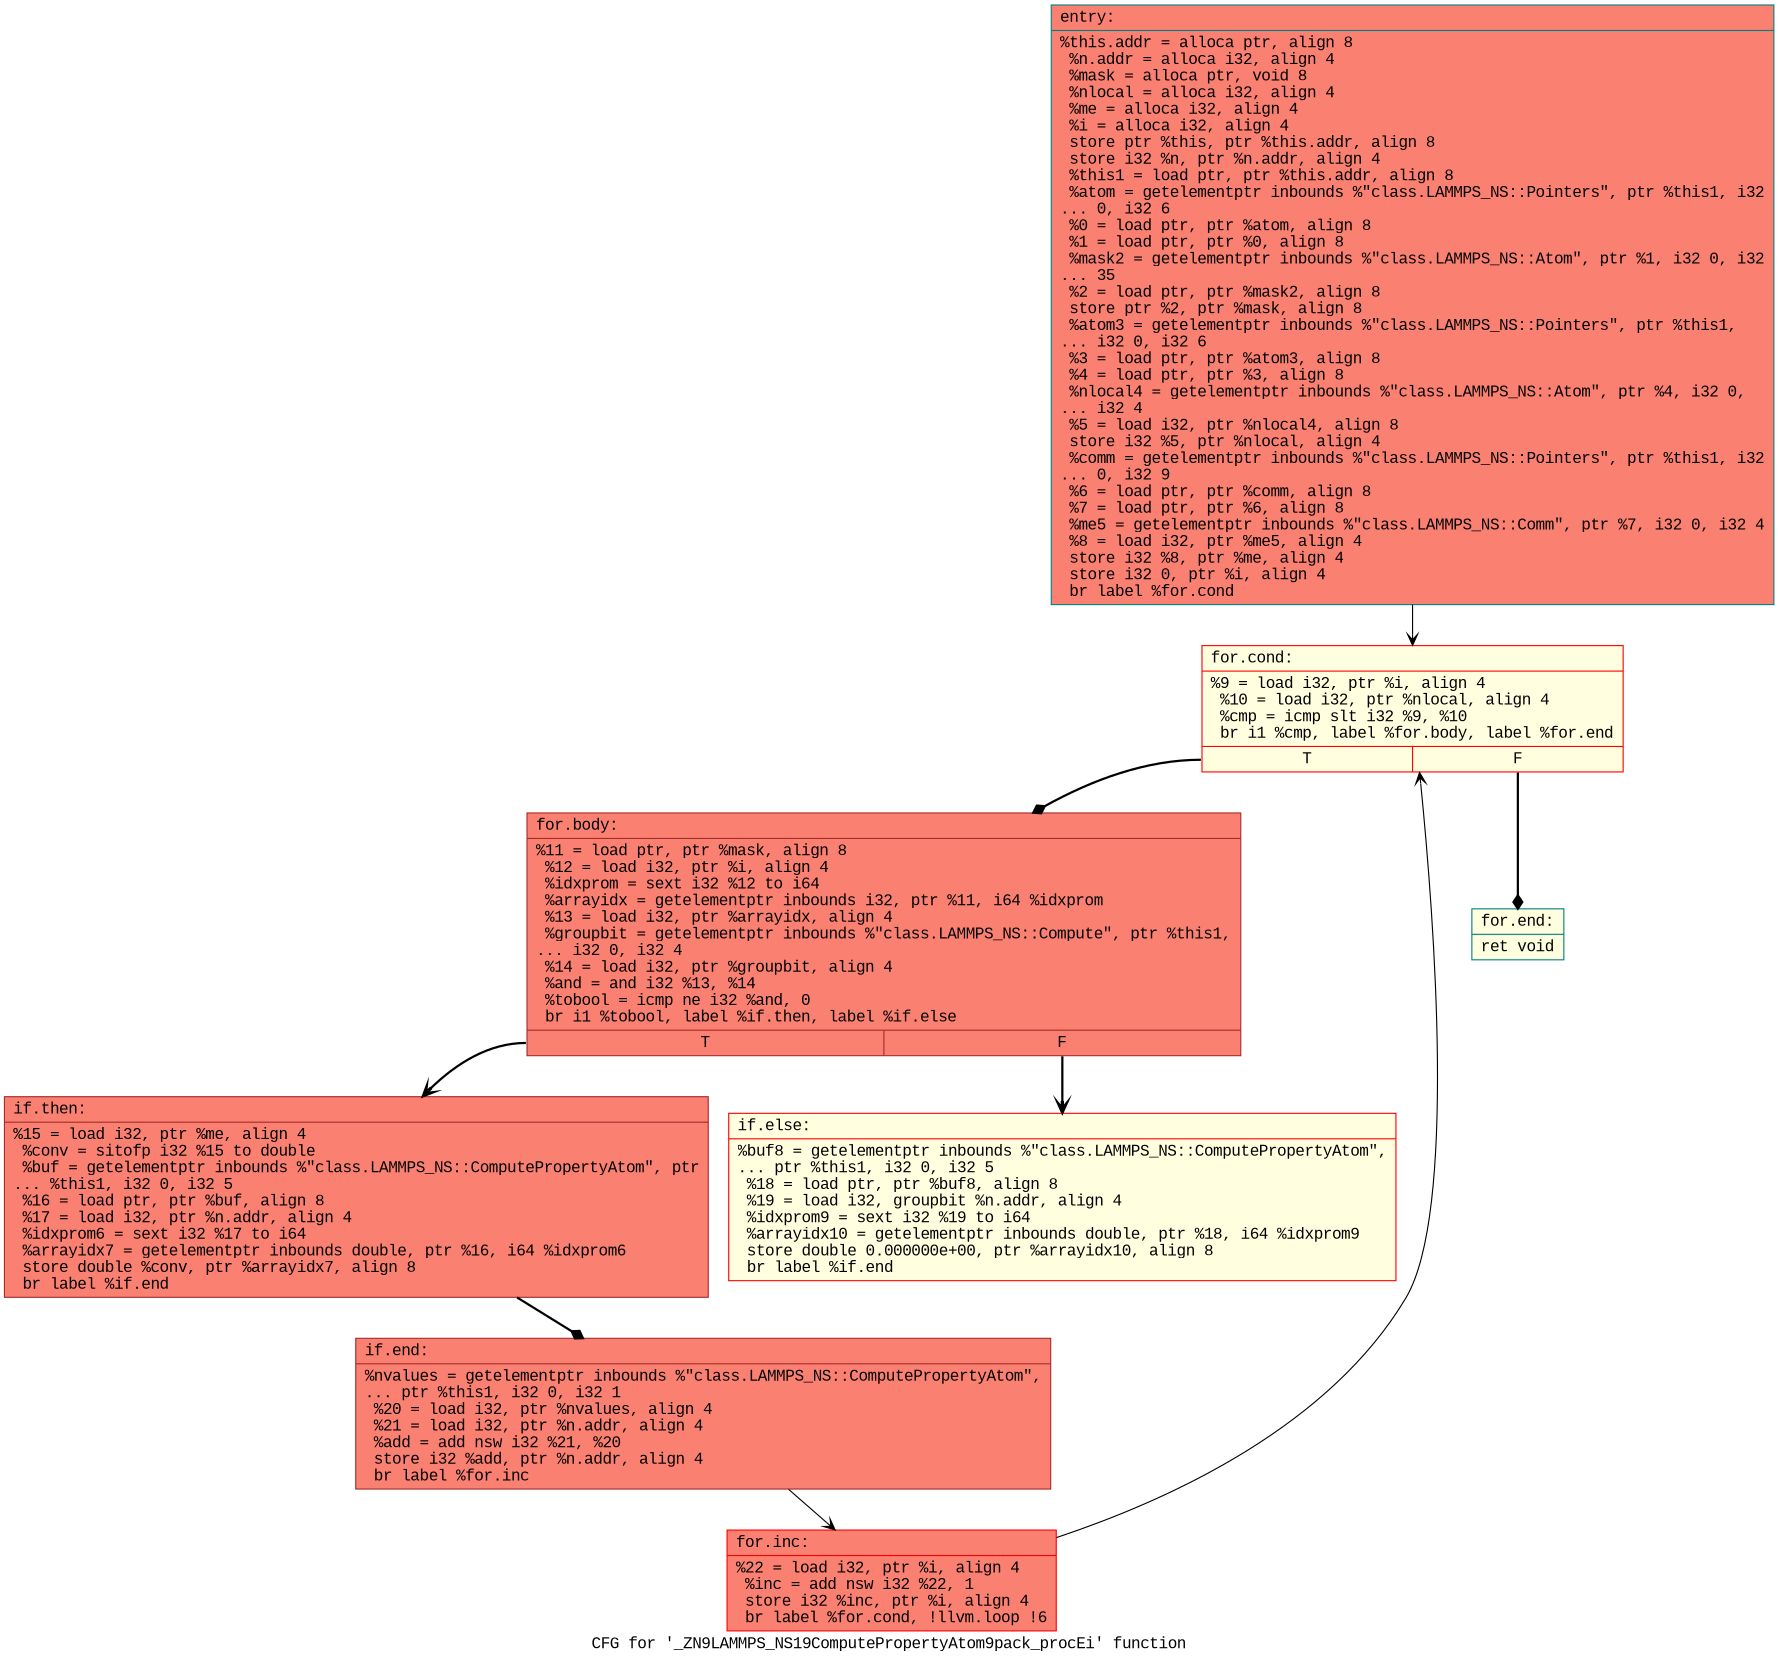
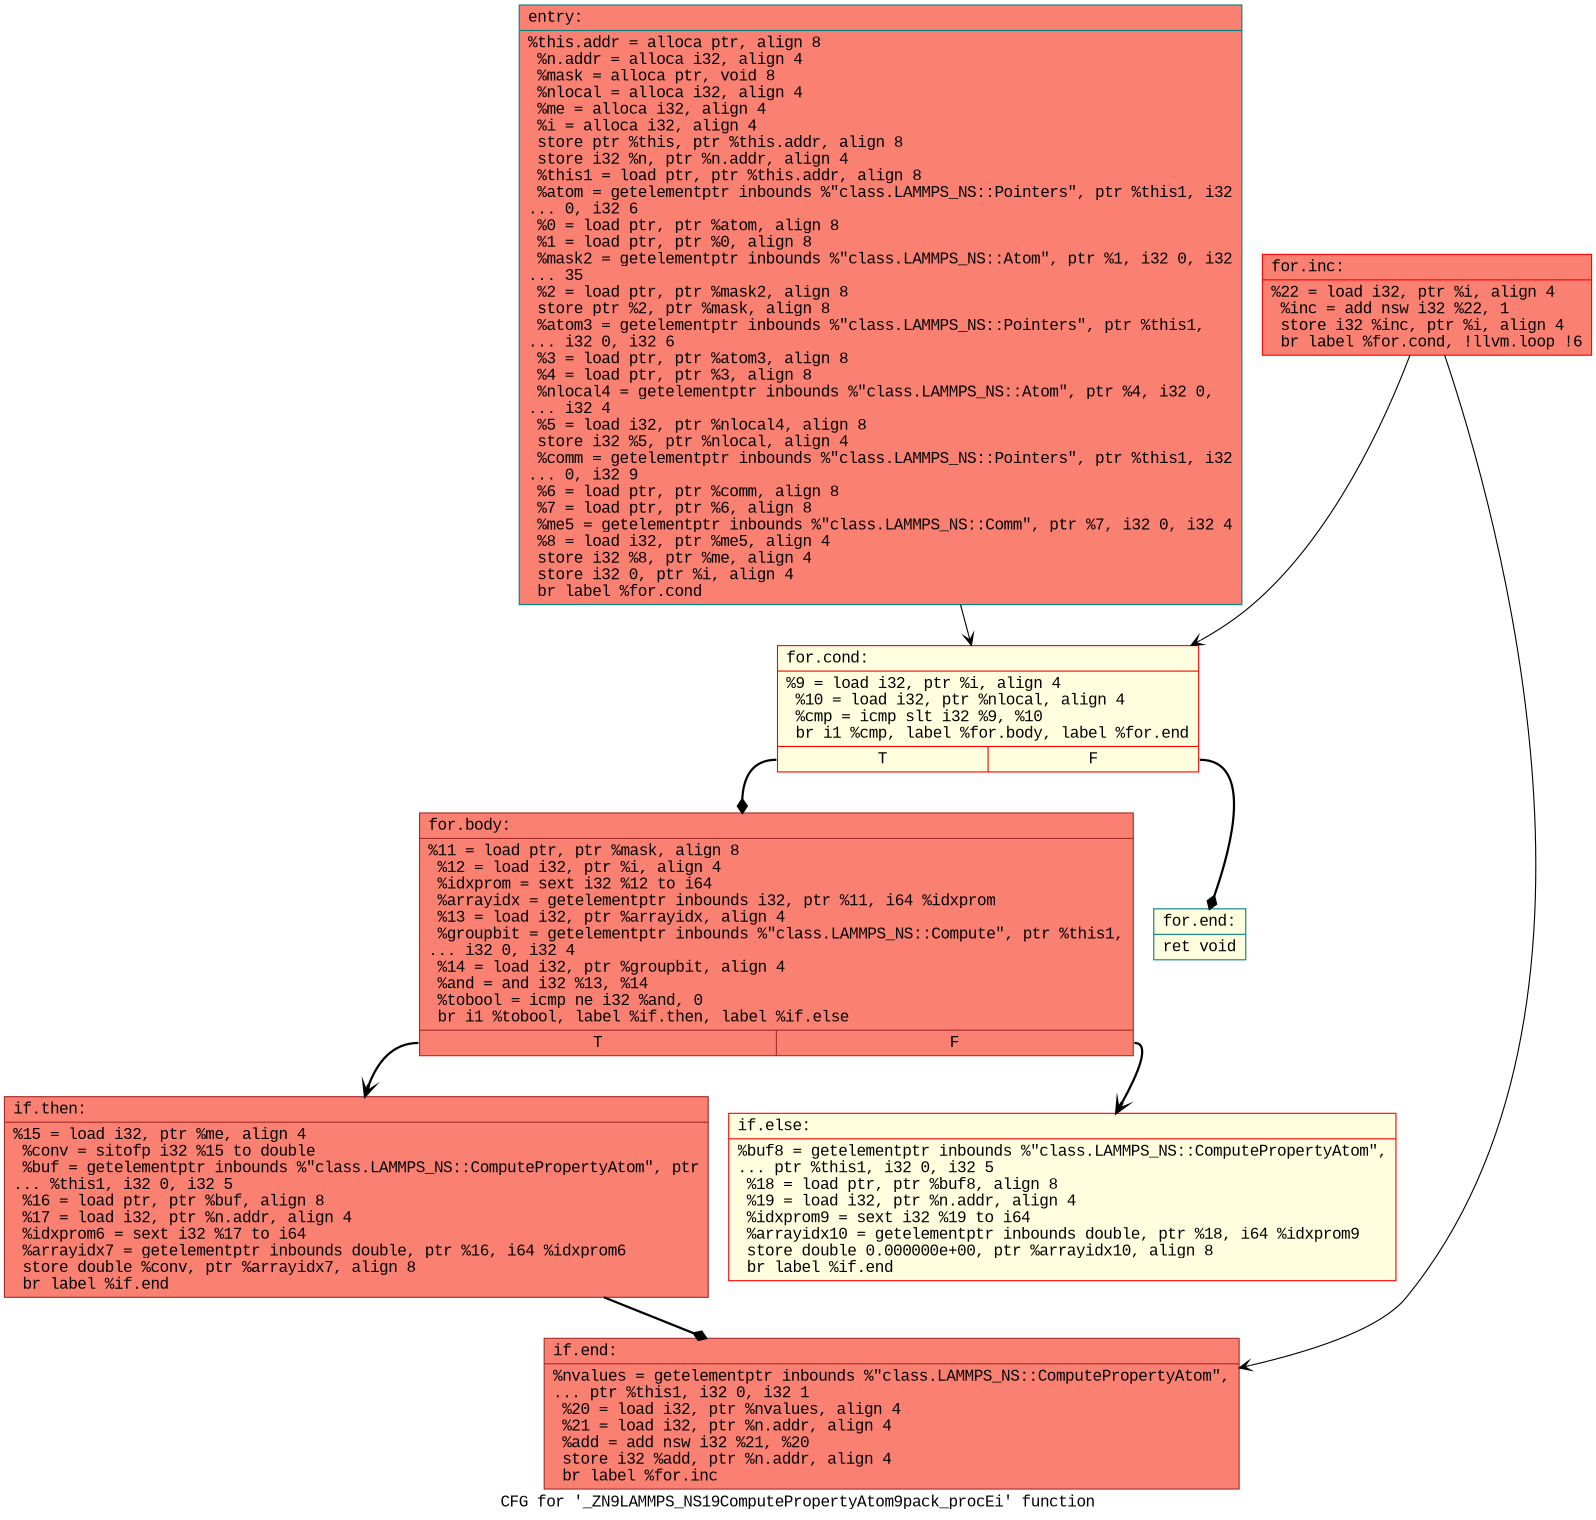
node "if.else:": text "%19 = load i32, groupbit %n.addr, align 4" -> "%19 = load i32, ptr %n.addr, align 4"
edge "if.end:" -> "for.inc:": reversed
